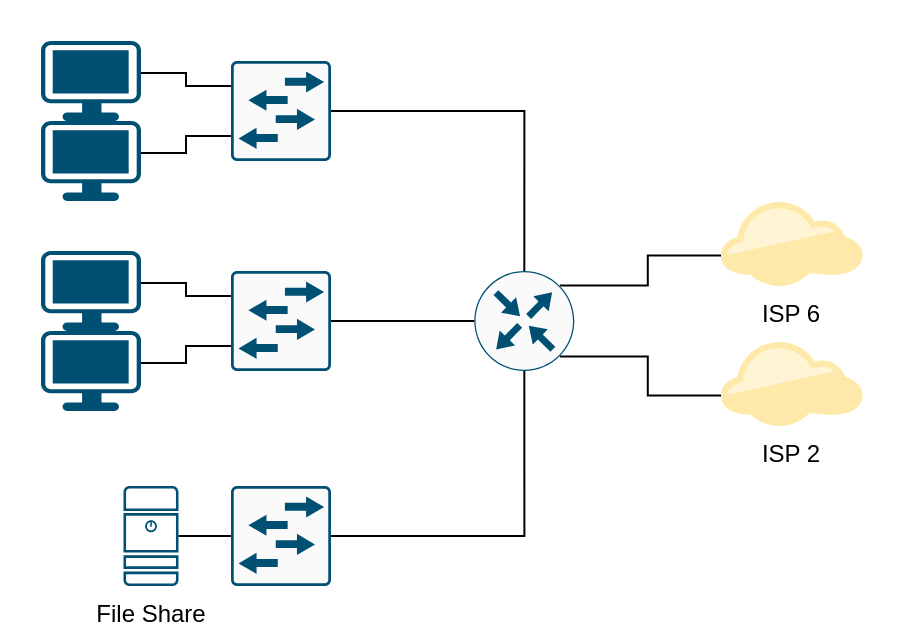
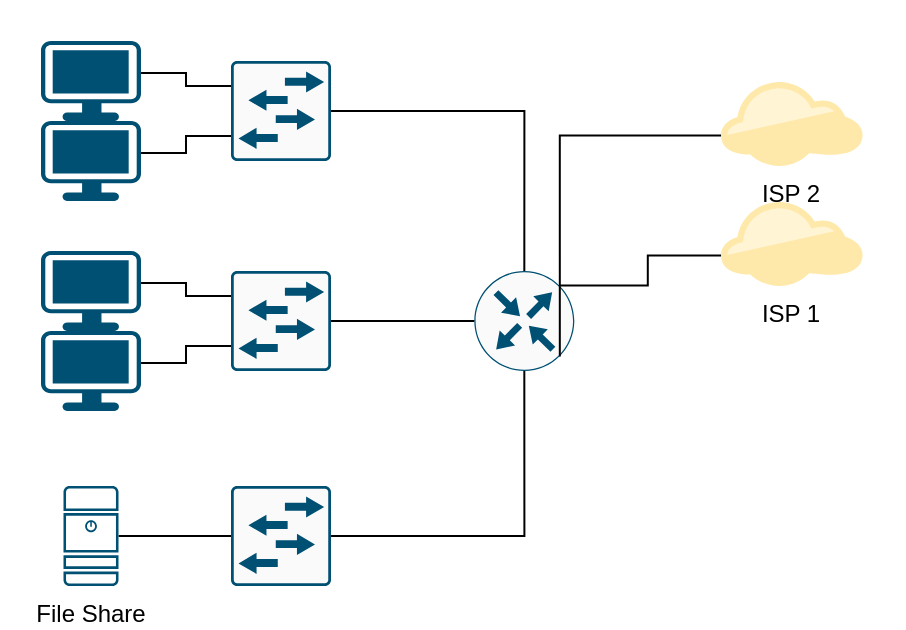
node "ISP 6": label "ISP 6" -> "ISP 1"
node "ISP 2": moved (792, 384) -> (792, 124)
node "File Share": moved (151, 536) -> (91, 536)
